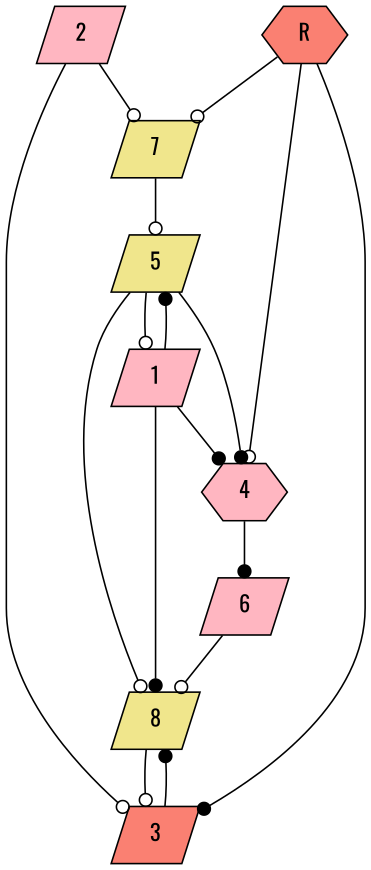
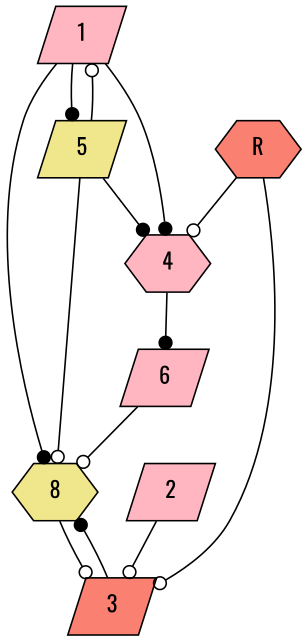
node "7": removed
edge "R" -> "3": arrowhead dot -> odot
node "8": shape parallelogram -> hexagon
